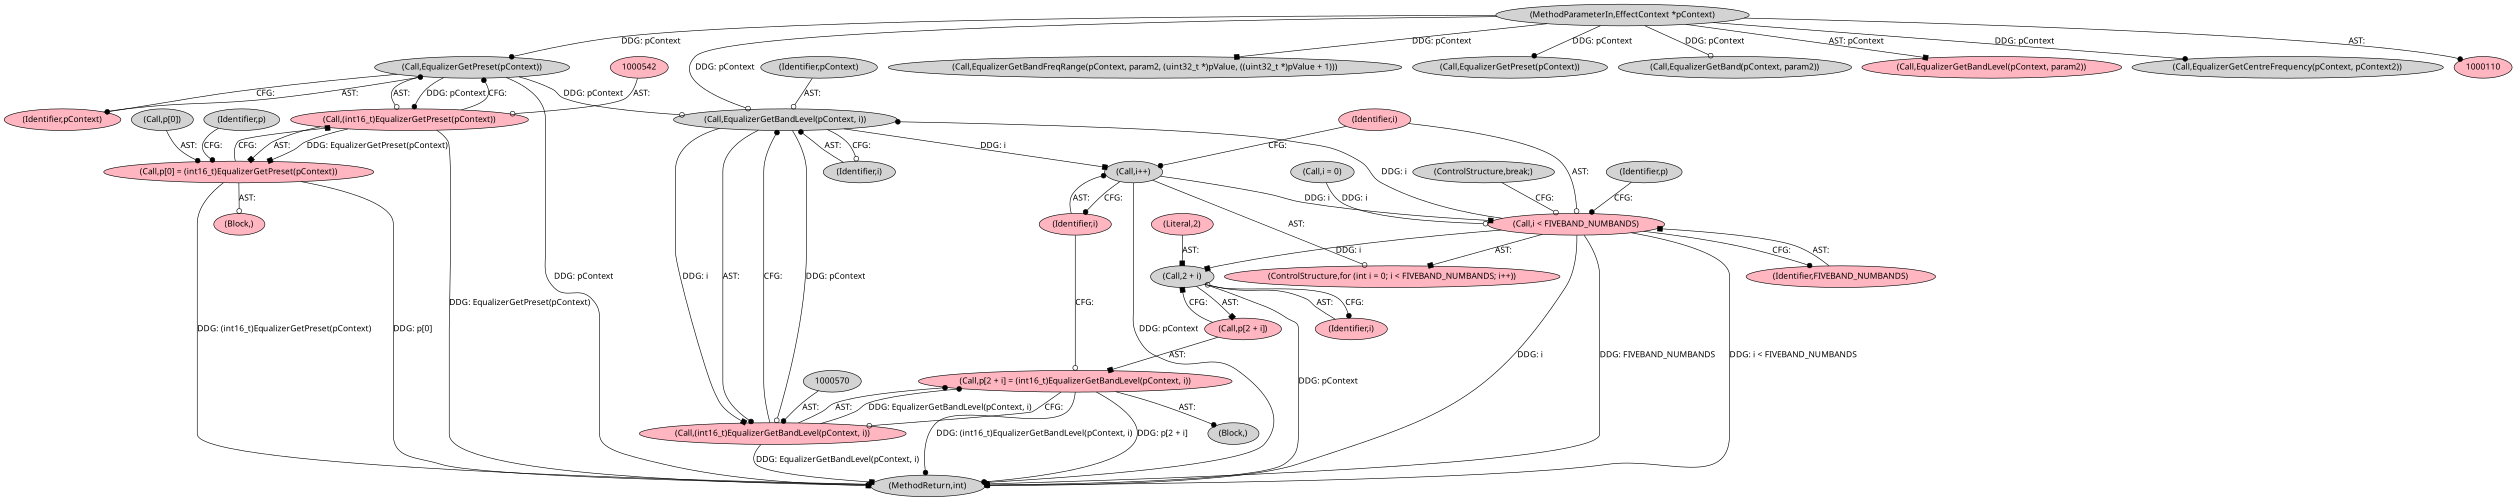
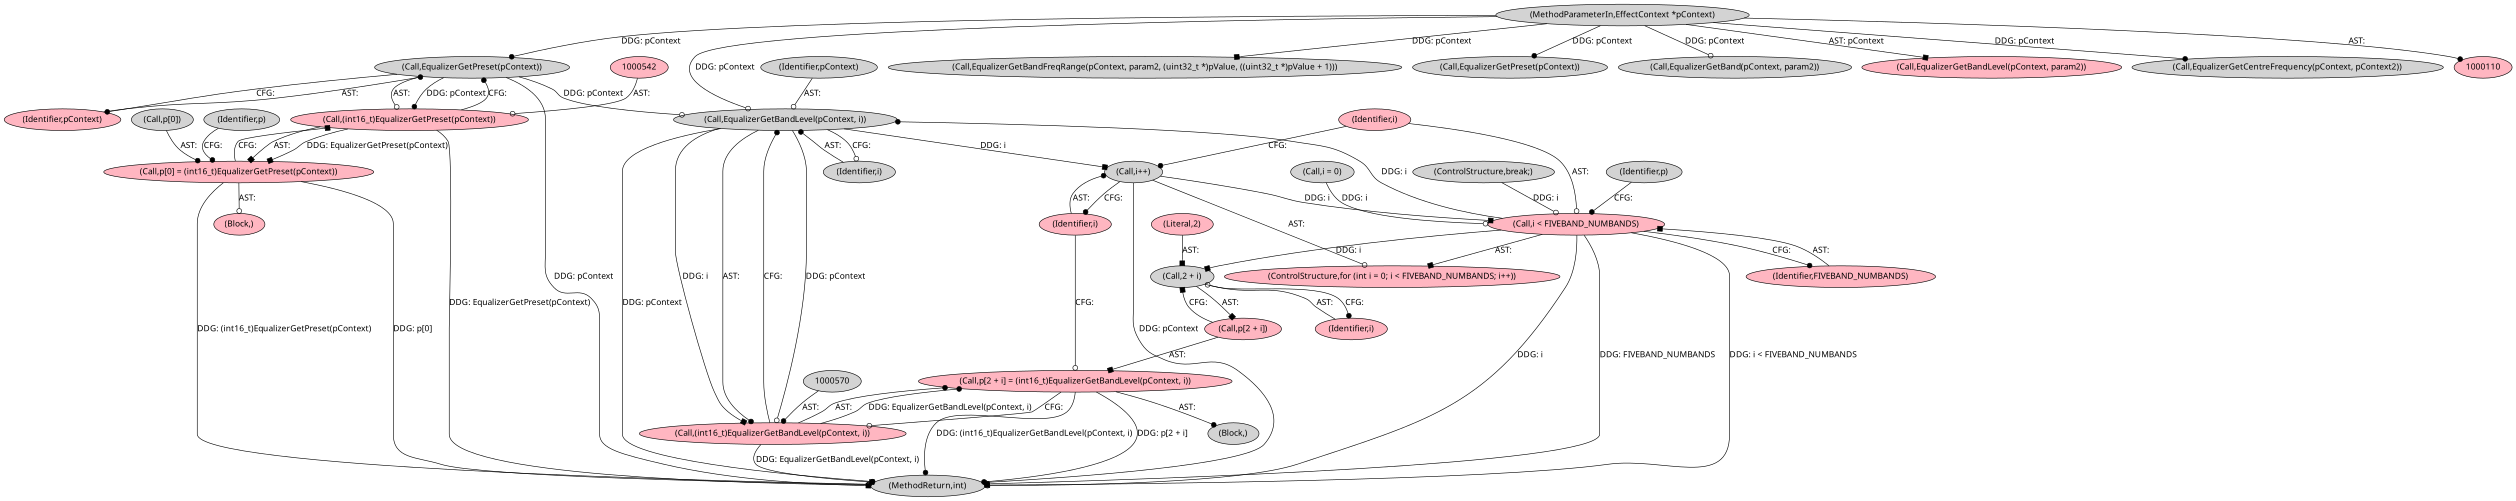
edge "(ControlStructure,break;)" -> "(Call,i < FIVEBAND_NUMBANDS)": label "CFG: " -> "DDG: i"
edge "(Call,2 + i)" -> "(MethodReturn,int)": now "(Call,EqualizerGetBandLevel(pContext, i))" -> "(MethodReturn,int)"
